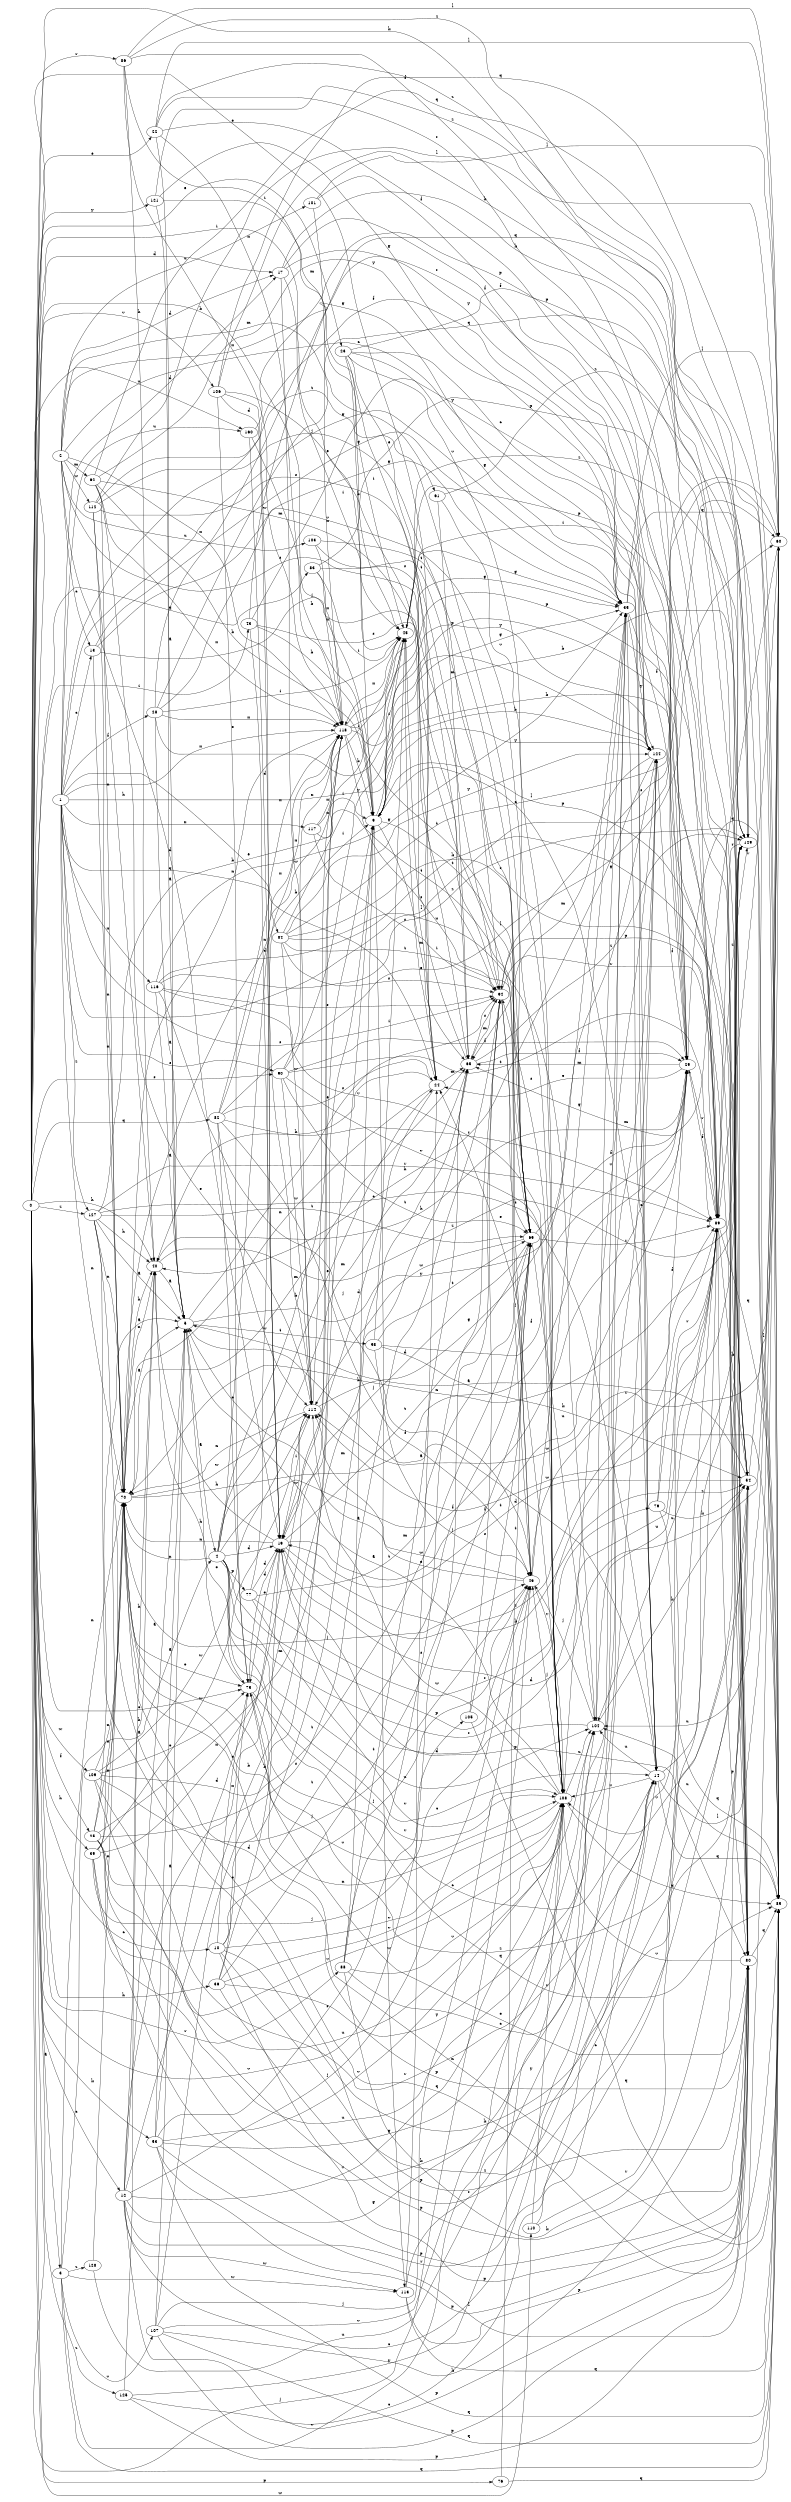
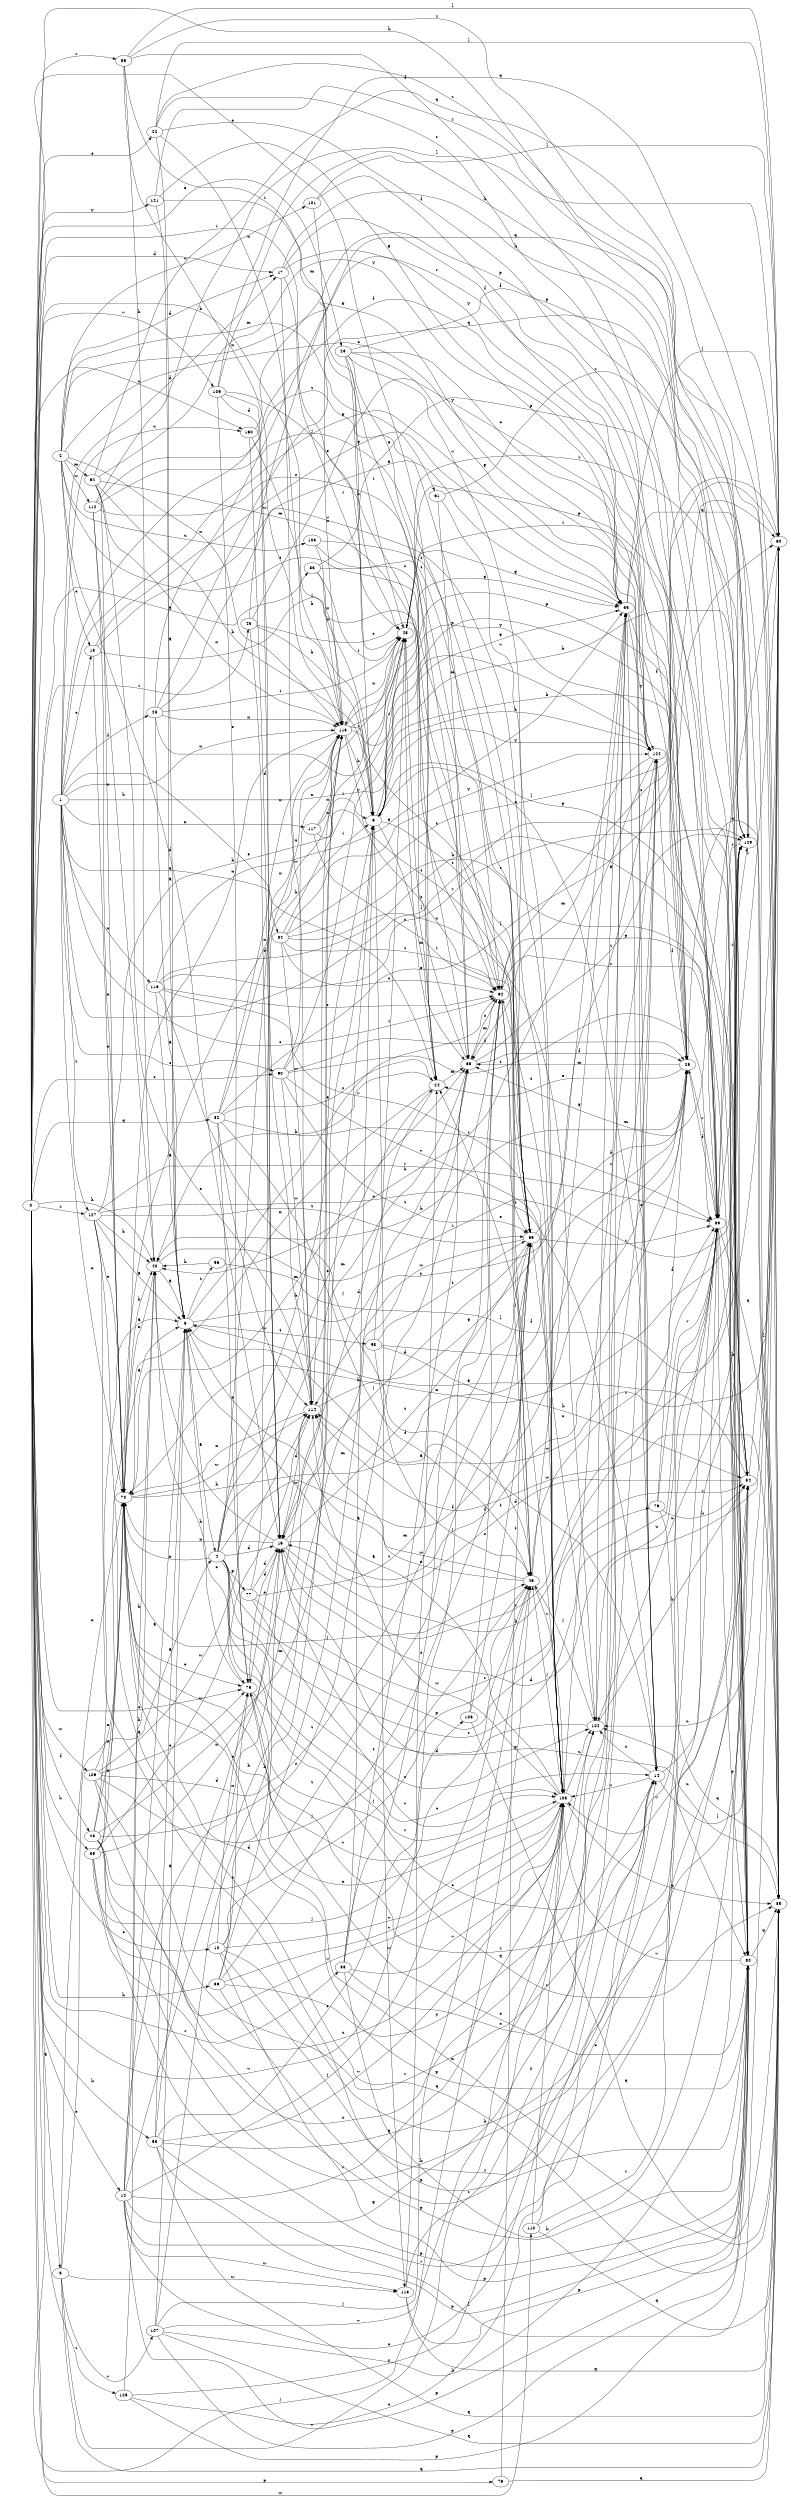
node "96": added
edge "114" -> "19": label "i" -> "d"
edge "14" -> "85": now "110" -> "85"
node "128": removed
